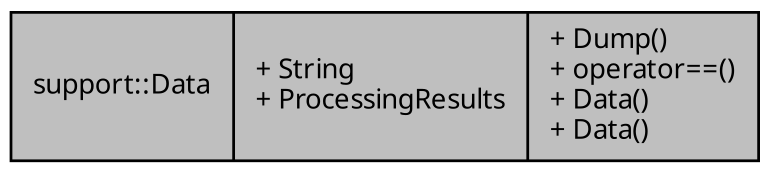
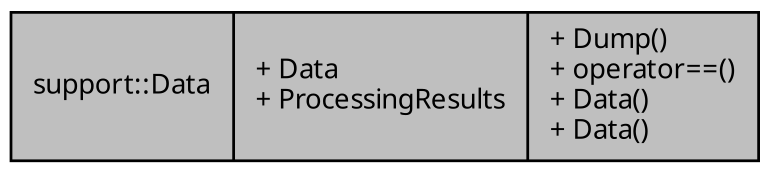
node "support::Data": text "+ String" -> "+ Data"
